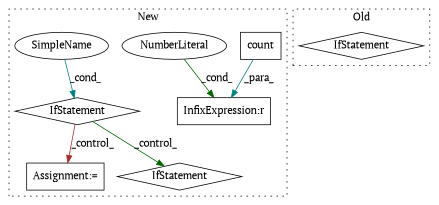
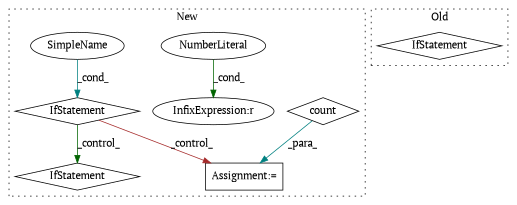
node "count": shape box -> diamond
edge "count" -> "InfixExpression:r": now "count" -> "Assignment:="
node "InfixExpression:r": shape box -> ellipse
